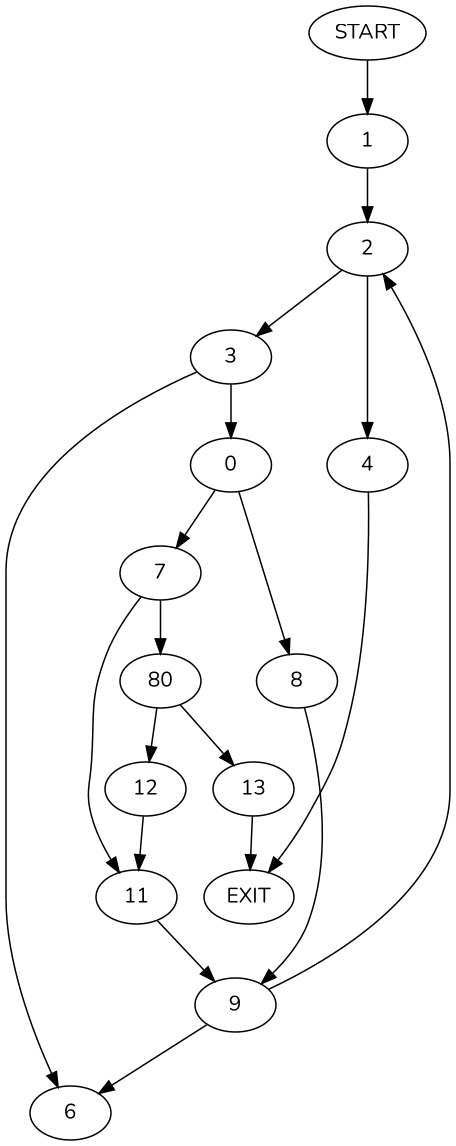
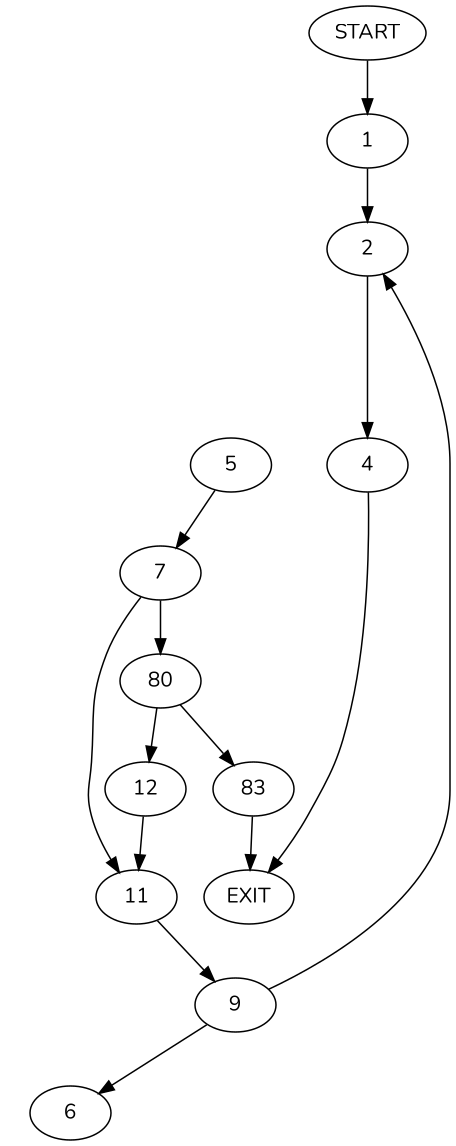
node "3": removed
node "0": label "0" -> "5"
node "8": removed
node "13": label "13" -> "83"
